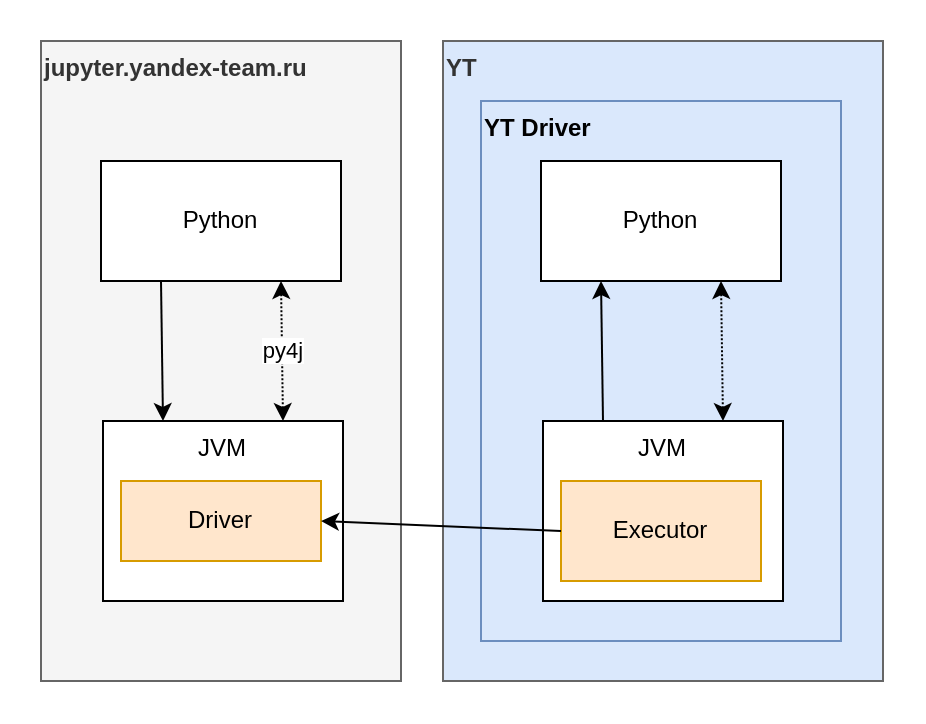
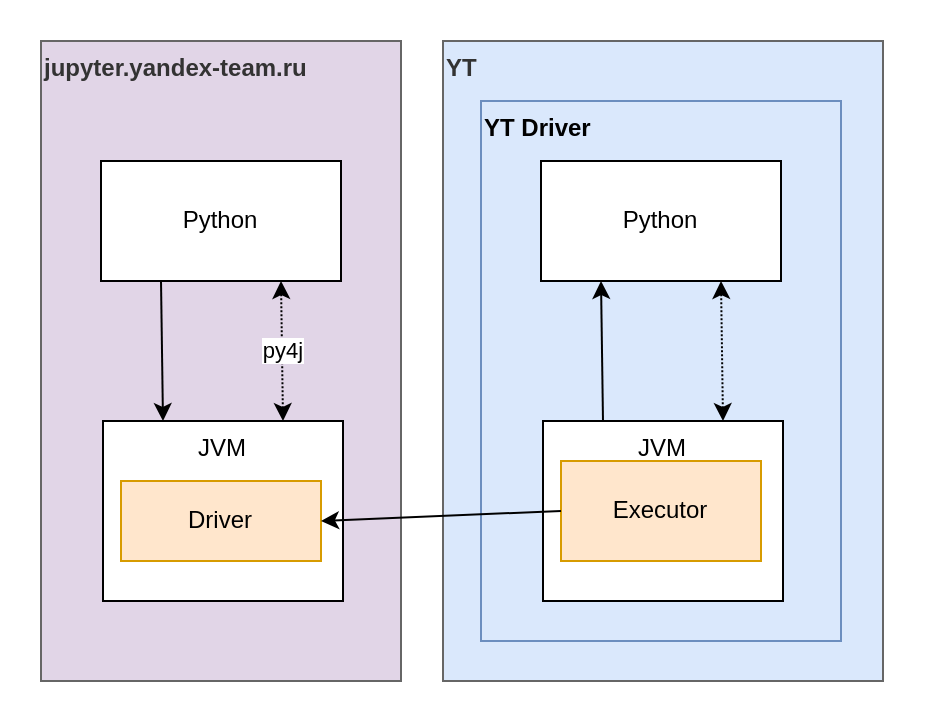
node "jupyter.yandex-team.ru": fillcolor #f5f5f5 -> #e1d5e7
node "Executor": moved (661, 531) -> (661, 511)
